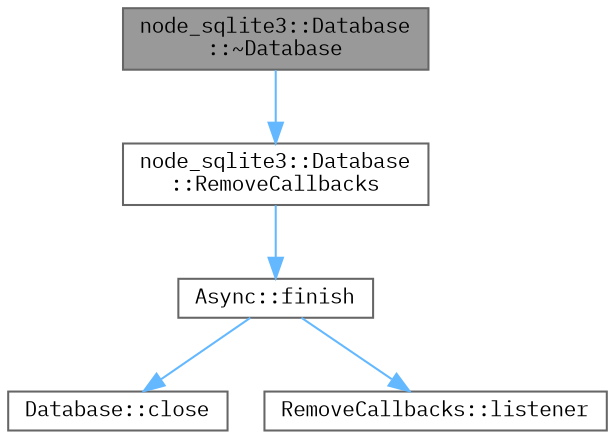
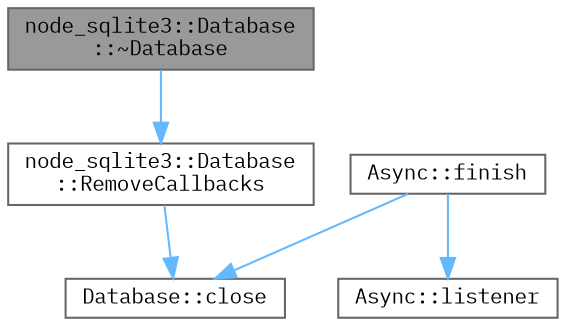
edge "node_sqlite3::Database ::RemoveCallbacks" -> "Async::finish": now "node_sqlite3::Database ::RemoveCallbacks" -> "Database::close"
node "RemoveCallbacks::listener": label "RemoveCallbacks::listener" -> "Async::listener"
